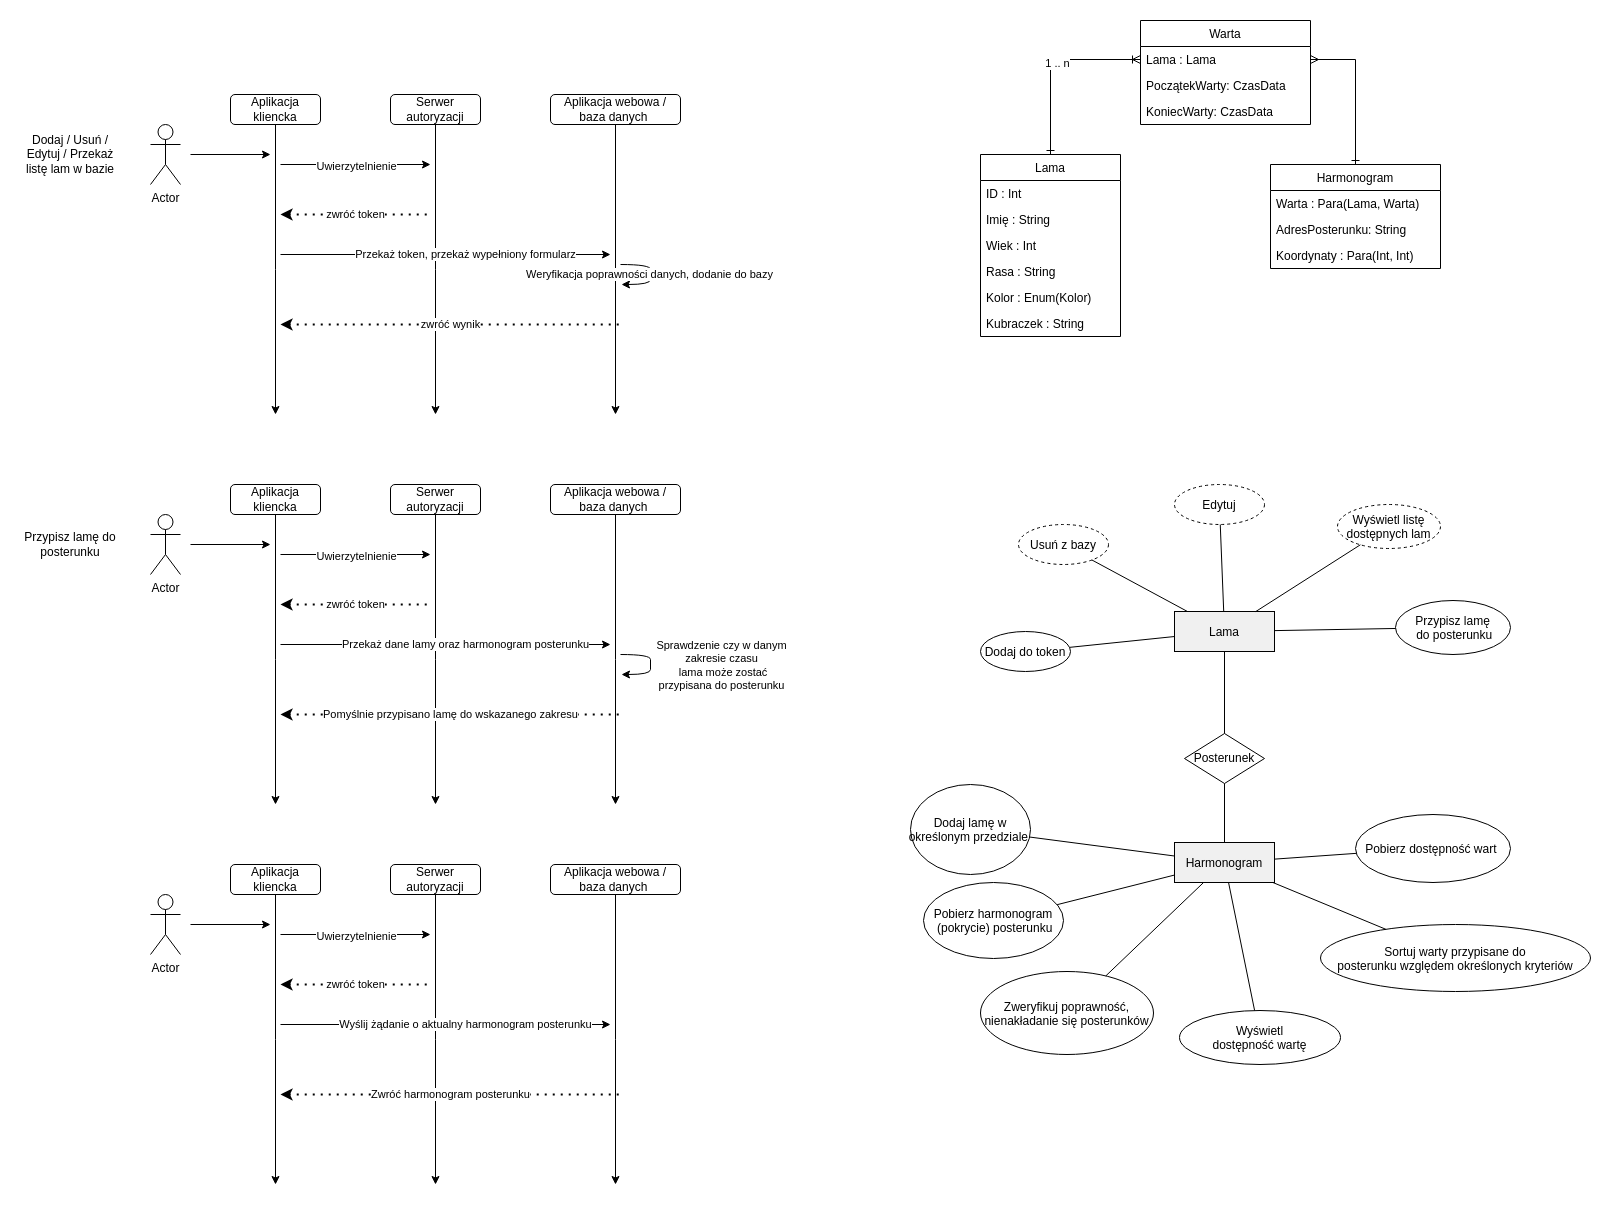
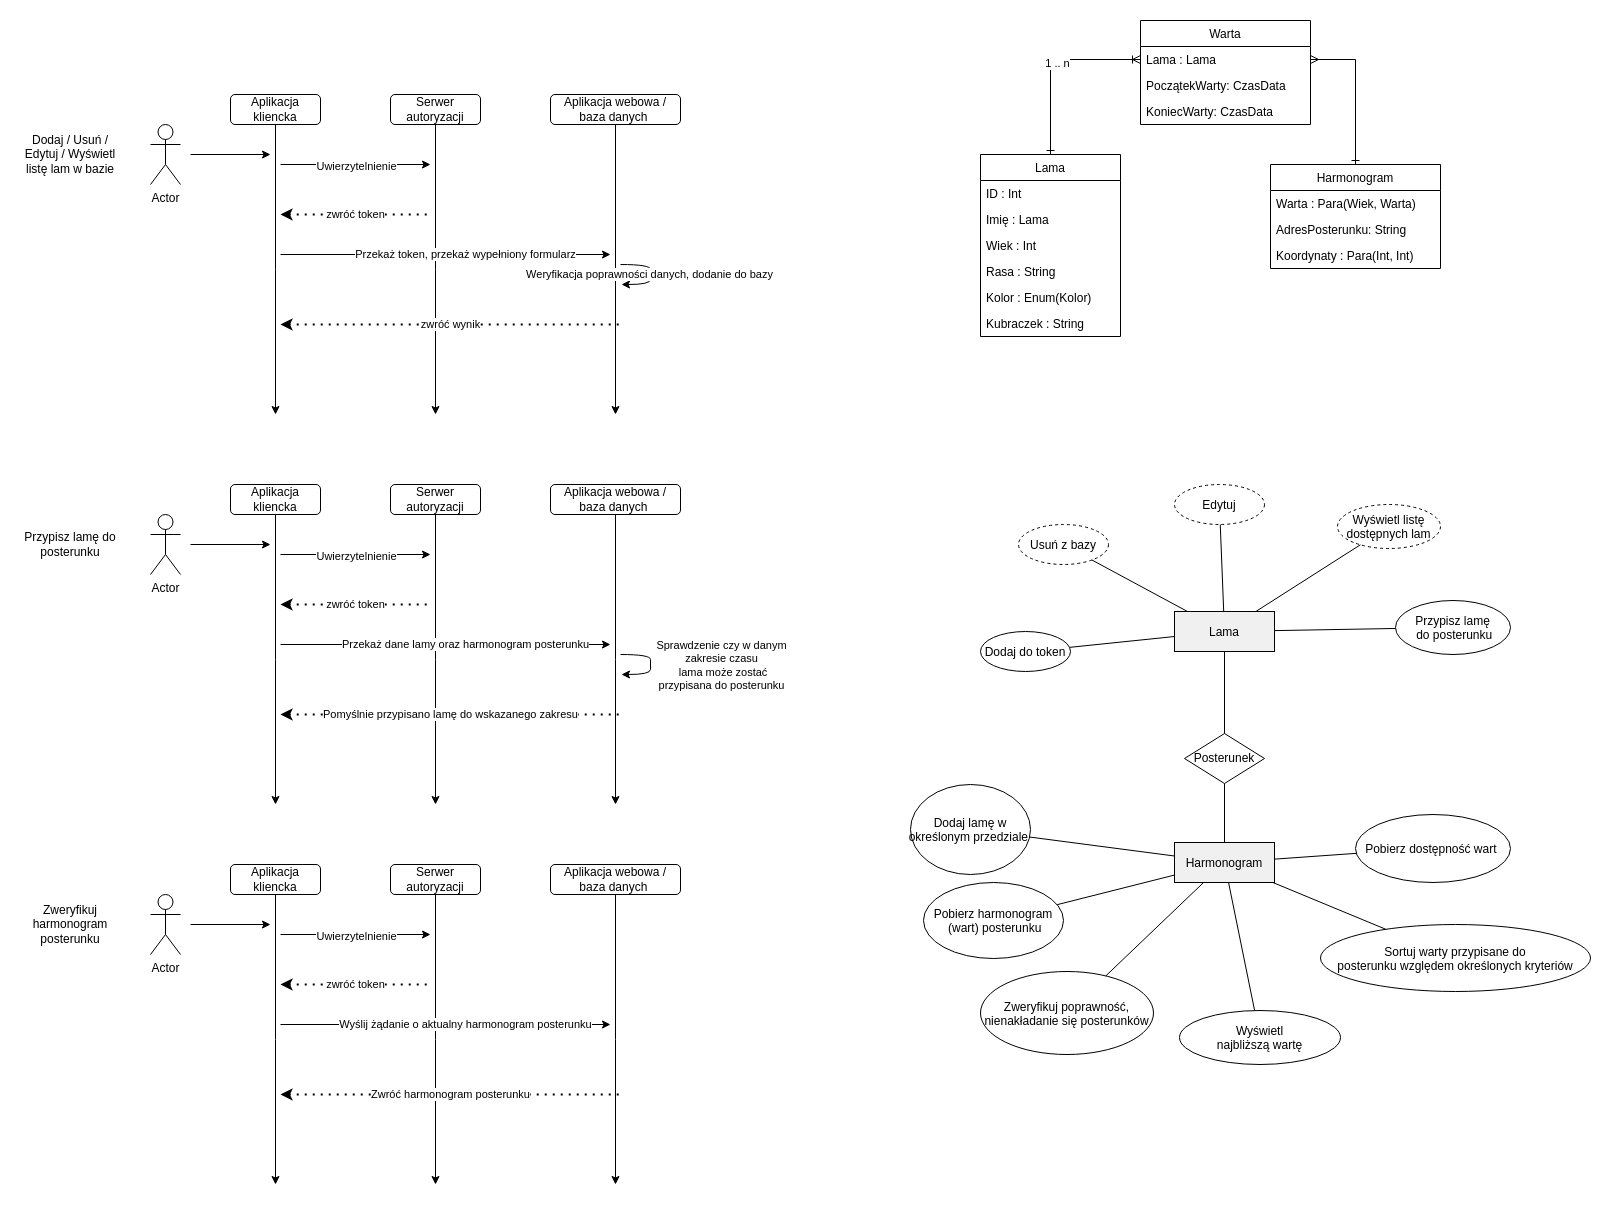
node "Dodaj / Usuń / Edytuj / Przekaż listę lam w bazie": label "Dodaj / Usuń / Edytuj / Przekaż listę lam w bazie" -> "Dodaj / Usuń / Edytuj / Wyświetl listę lam w bazie"
node "Warta : Para(Lama, Warta)": label "Warta : Para(Lama, Warta)" -> "Warta : Para(Wiek, Warta)"
node "Imię : String": label "Imię : String" -> "Imię : Lama"
node "Pobierz harmonogram (pokrycie) posterunku": label "Pobierz harmonogram (pokrycie) posterunku" -> "Pobierz harmonogram (wart) posterunku"
node "Zweryfikuj harmonogram posterunku": added
node "Wyświetl dostępność wartę": label "Wyświetl dostępność wartę" -> "Wyświetl najbliższą wartę"
